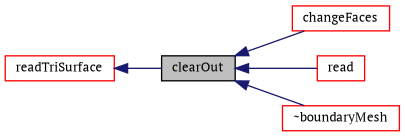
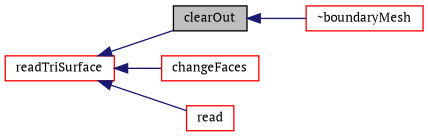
edge "changeFaces" -> "clearOut": now "changeFaces" -> "readTriSurface"
edge "read" -> "clearOut": now "read" -> "readTriSurface"
